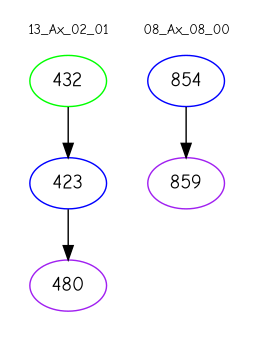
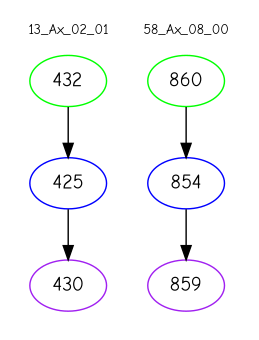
cluster "08_Ax_08_00": label "08_Ax_08_00" -> "58_Ax_08_00"
node "860": added
node "423": label "423" -> "425"
node "480": label "480" -> "430"
